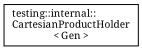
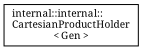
node "testing::internal:: CartesianProductHolder < Gen >": label "testing::internal:: CartesianProductHolder < Gen >" -> "internal::internal:: CartesianProductHolder < Gen >"
